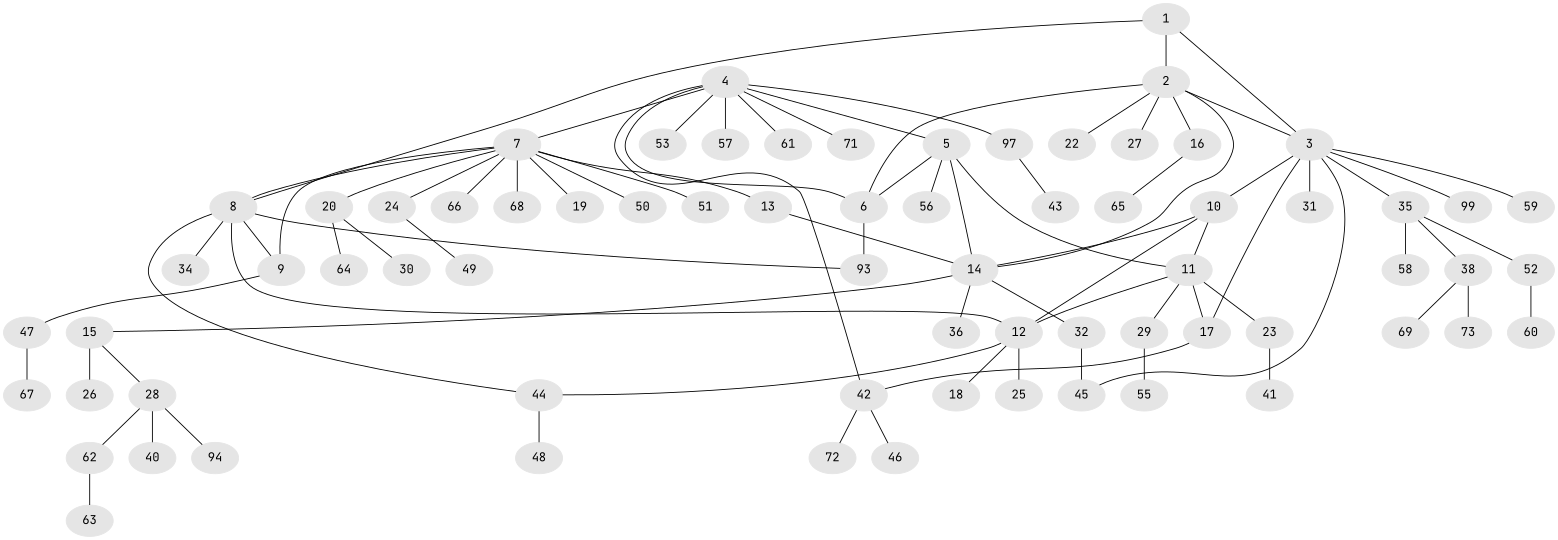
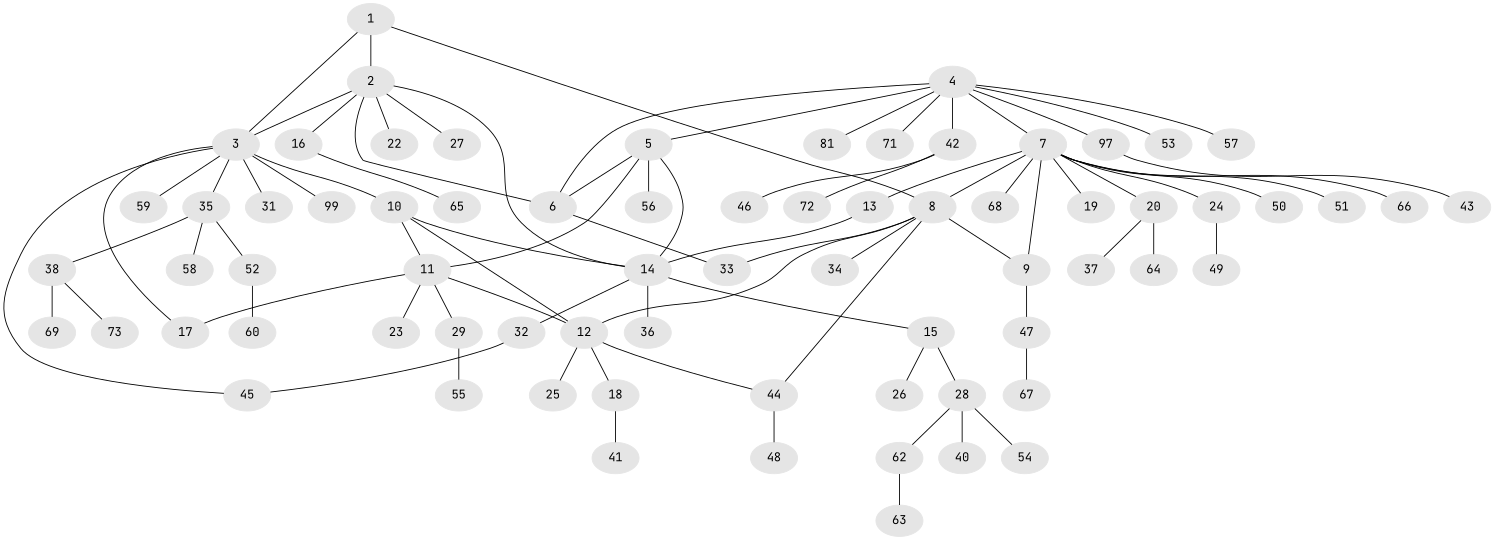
node "61": label "61" -> "81"
node "30": label "30" -> "37"
node "93": label "93" -> "33"
edge "23" -- "41": now "18" -- "41"
edge "17" -- "42": removed
node "94": label "94" -> "54"
